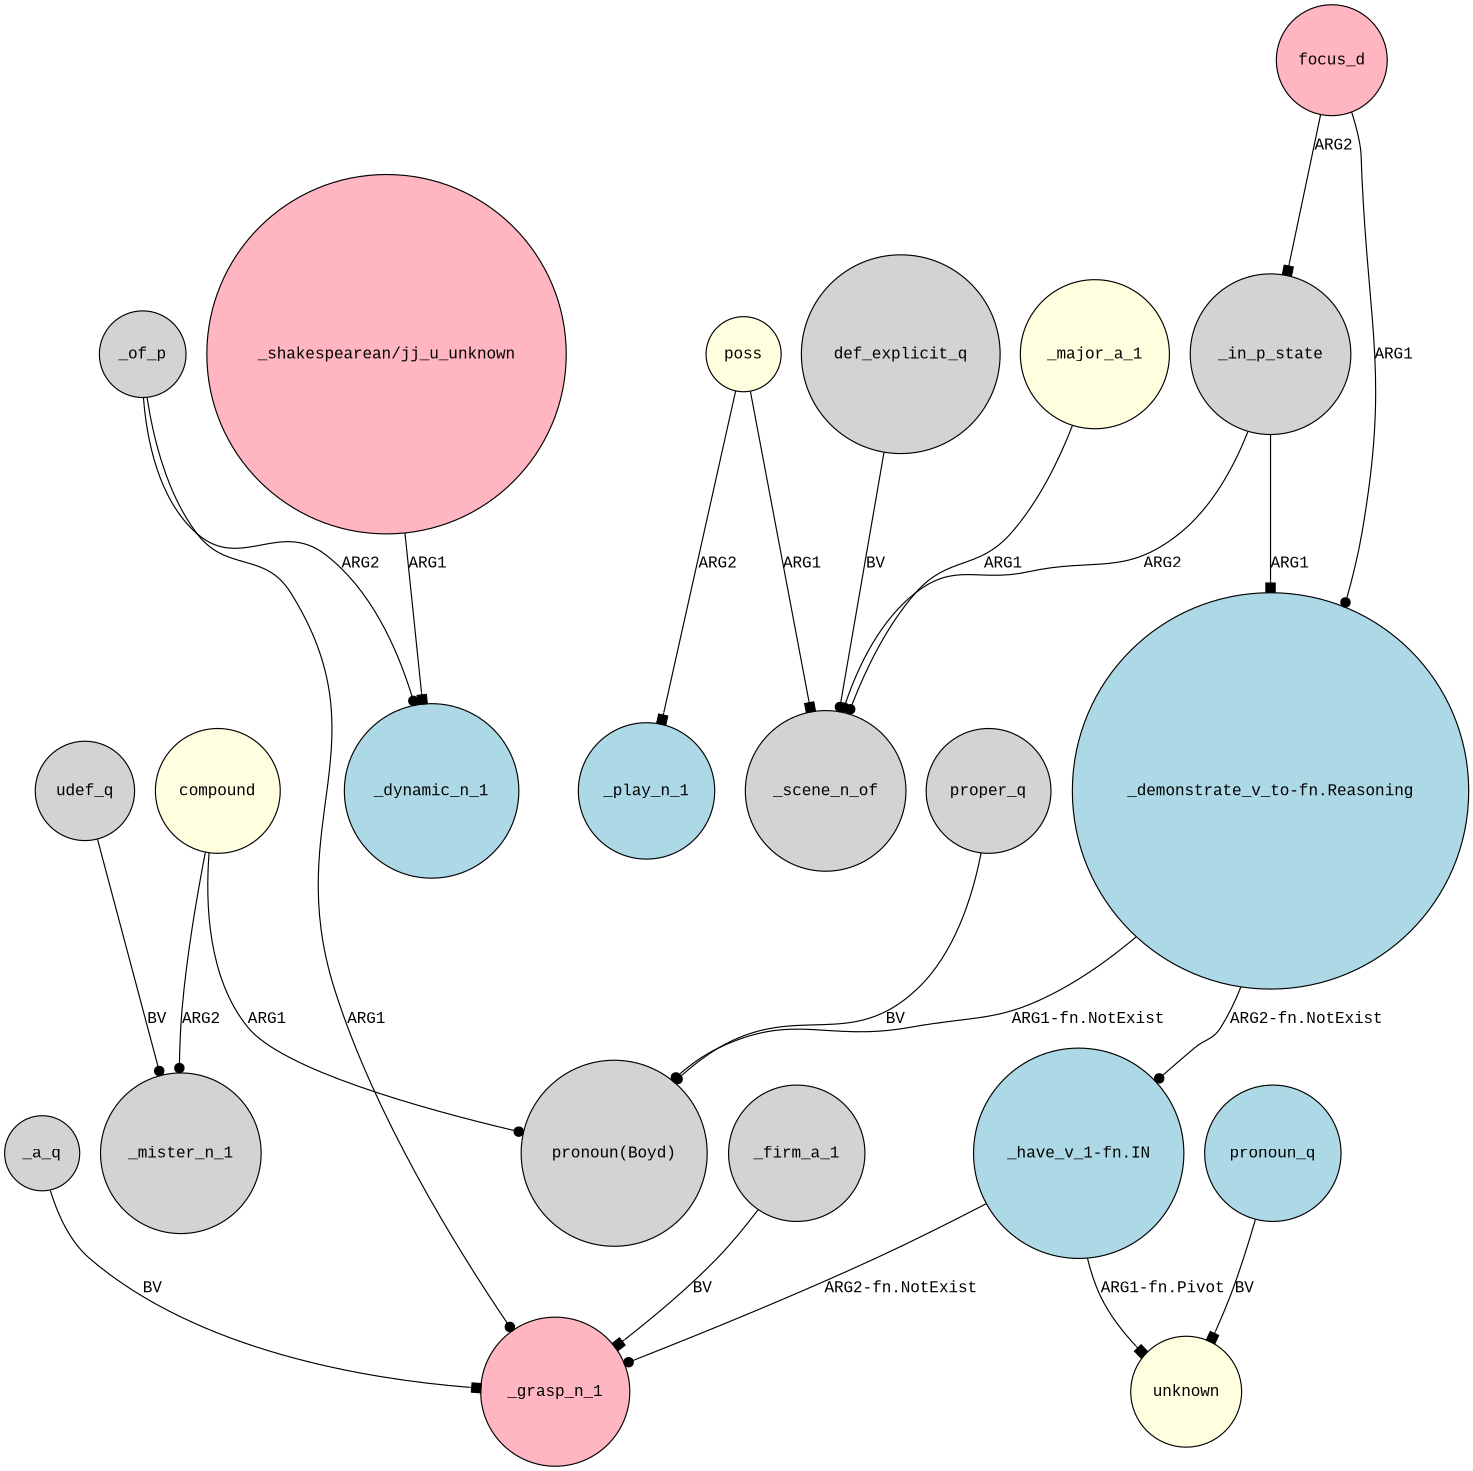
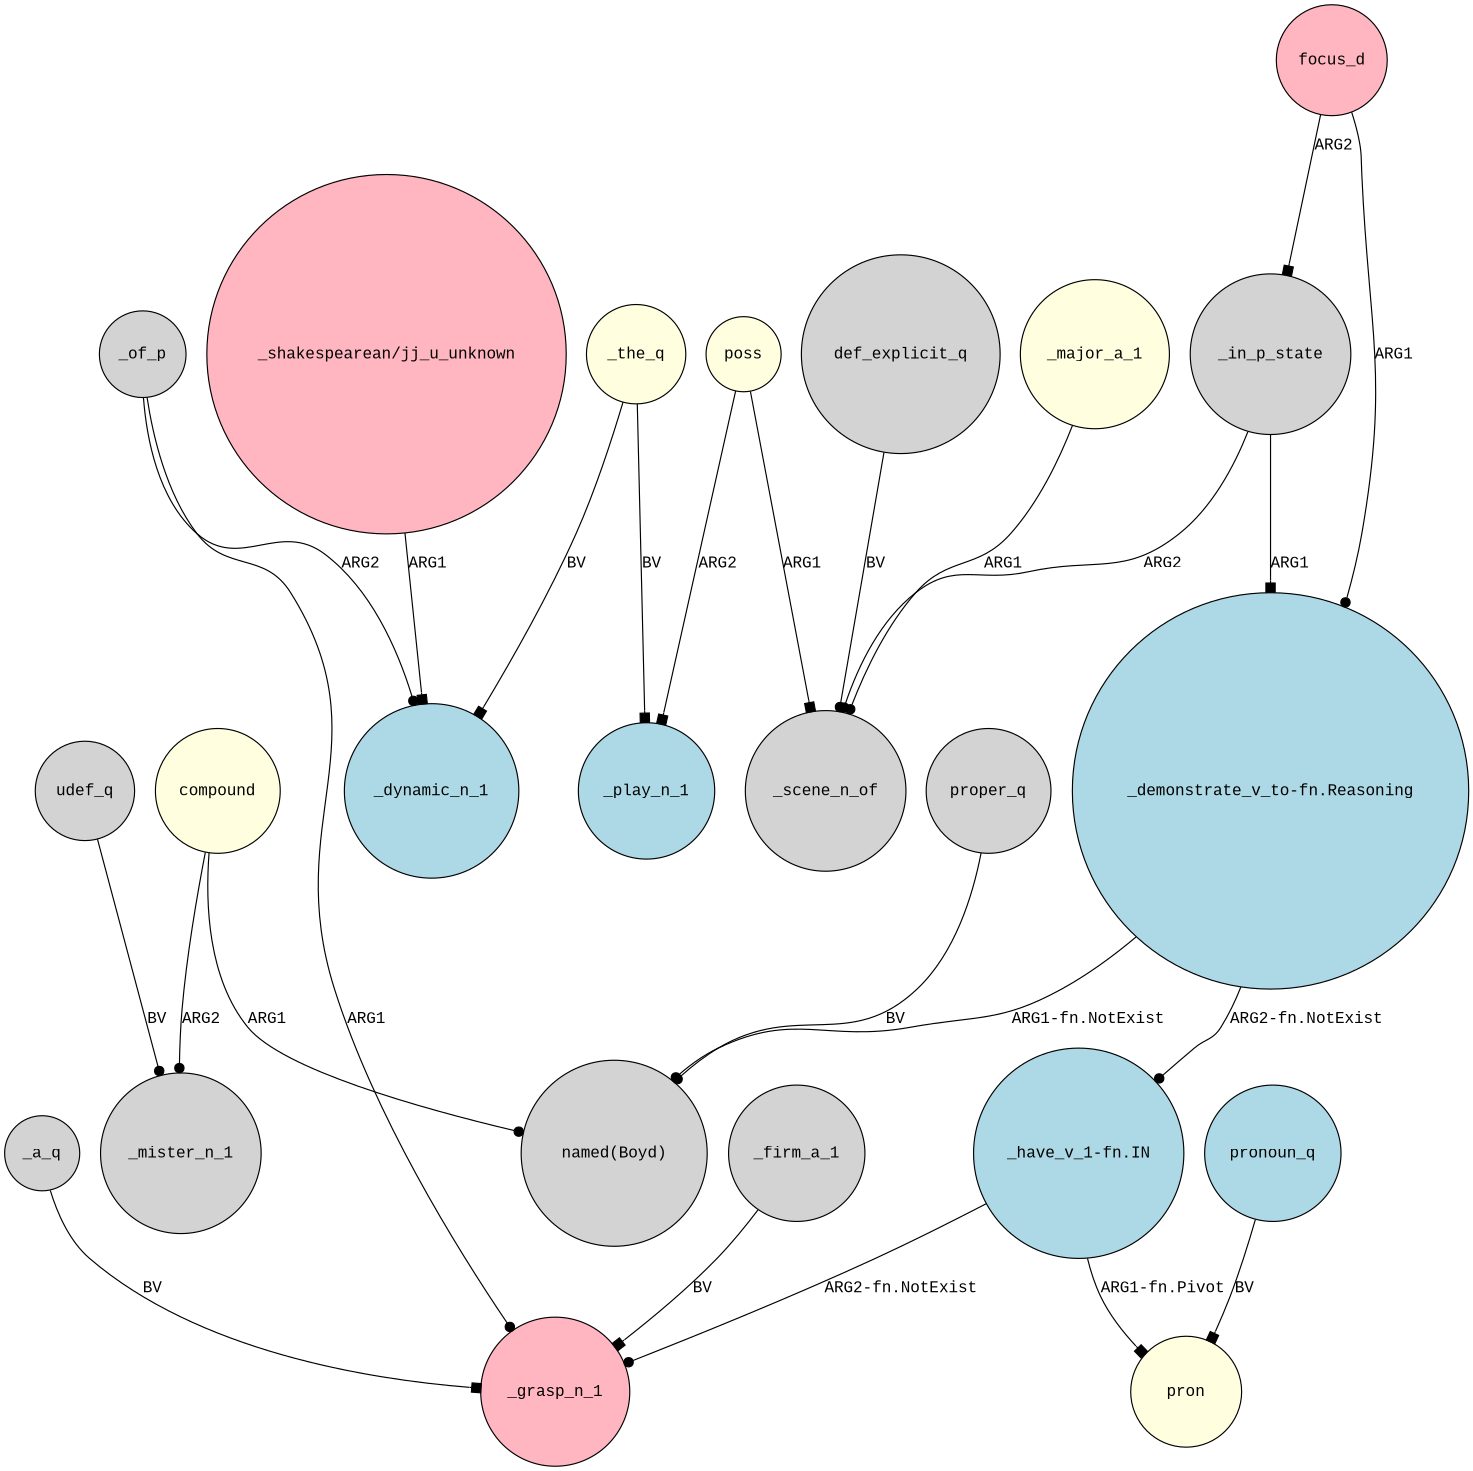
node "_the_q": added
node "pronoun(Boyd)": label "pronoun(Boyd)" -> "named(Boyd)"
node "unknown": label "unknown" -> "pron"
